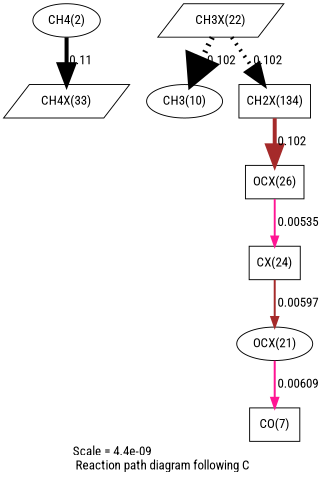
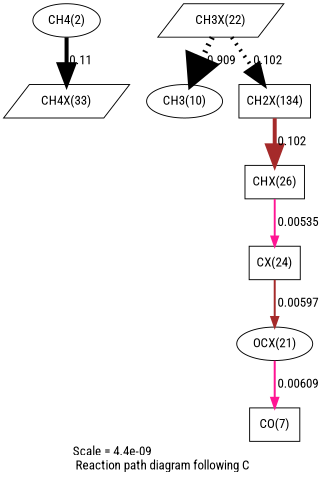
edge "CH3X(22)" -> "CH3(10)": label " 0.102" -> " 0.909"
node "OCX(26)": label "OCX(26)" -> "CHX(26)"
